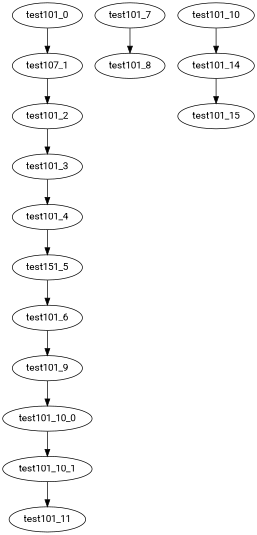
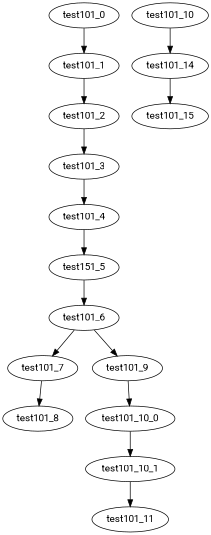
node "test107_1": label "test107_1" -> "test101_1"
edge "test101_6" -> "test101_7": added
